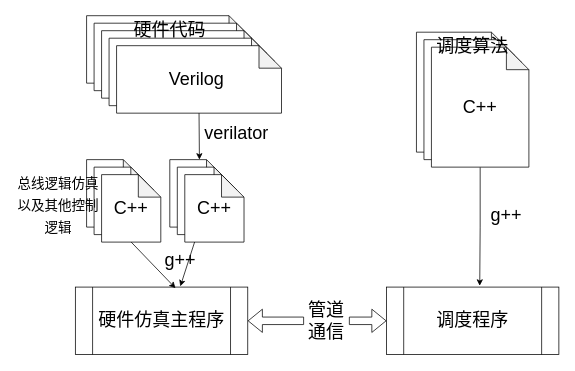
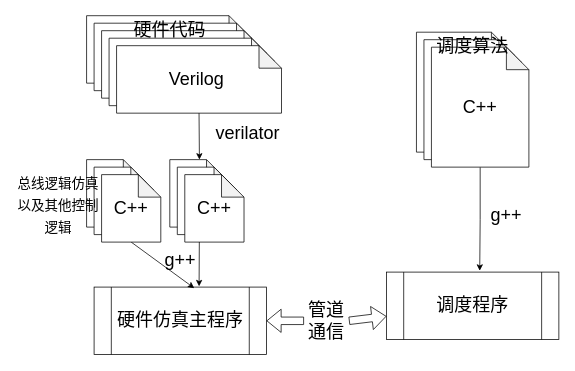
node "verilator": moved (237, 133) -> (248, 133)
node "硬件仿真主程序": moved (162, 321) -> (180, 321)
node "调度程序": moved (473, 321) -> (473, 306)
